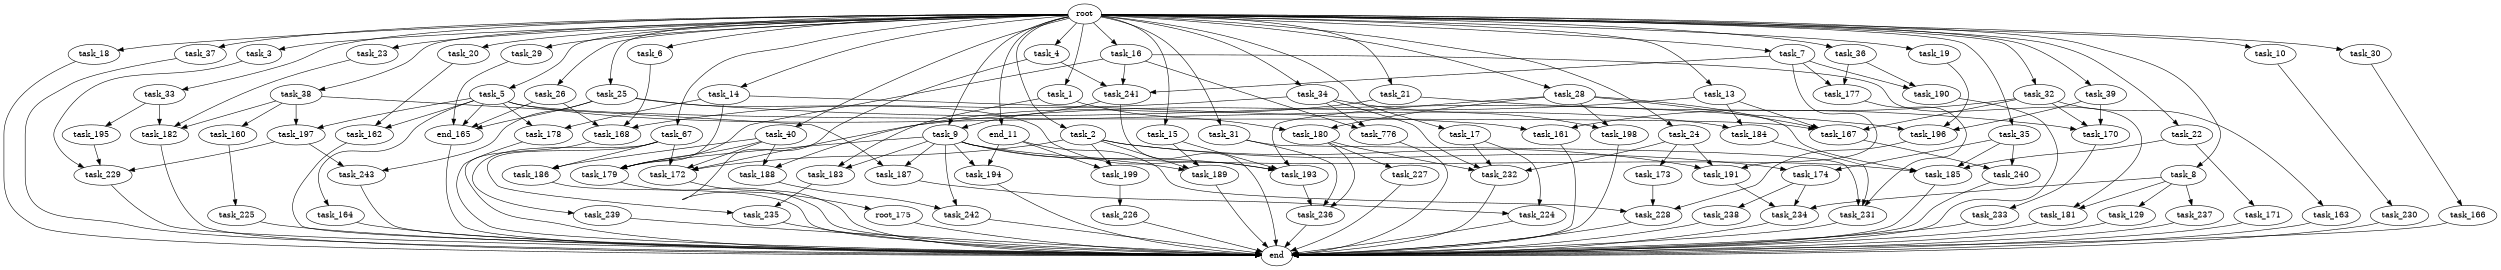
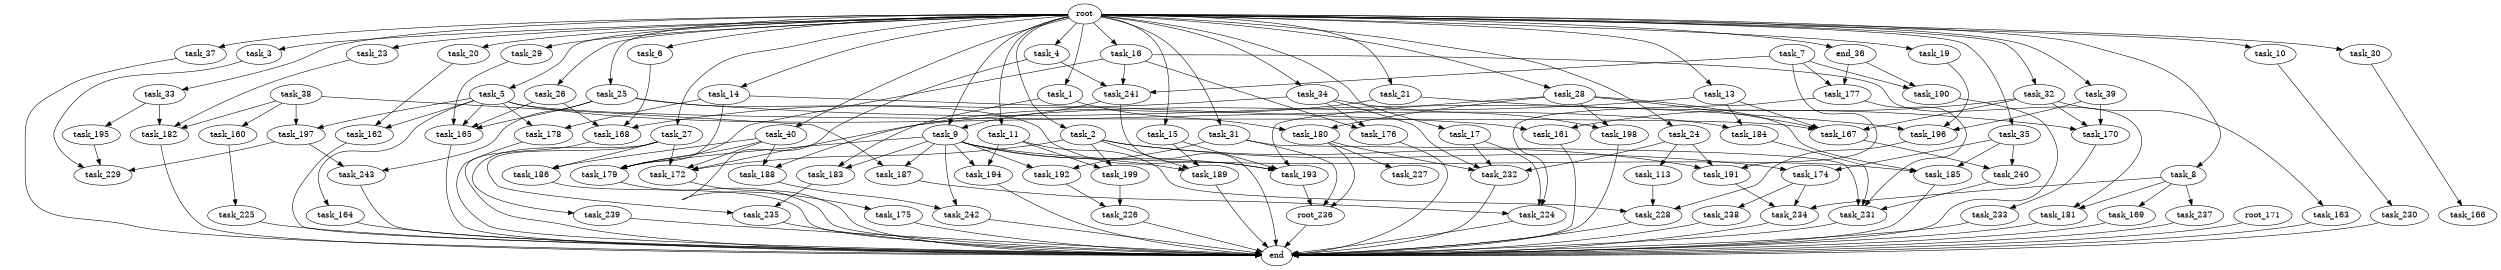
edge "root" -> "task_38": removed
edge "root" -> "task_7": removed
node "task_18": removed
node "task_36": label "task_36" -> "end_36"
edge "task_177" -> "task_224": added
node "end_165": label "end_165" -> "task_165"
node "task_67": label "task_67" -> "task_27"
node "end_11": label "end_11" -> "task_11"
node "task_776": label "task_776" -> "task_176"
node "task_22": removed
node "task_192": added
node "task_173": label "task_173" -> "task_113"
node "root_175": label "root_175" -> "task_175"
node "task_236": label "task_236" -> "root_236"
node "task_129": label "task_129" -> "task_169"
node "task_171": label "task_171" -> "root_171"
edge "task_227" -> "end": removed
edge "task_229" -> "end": removed
edge "task_166" -> "end": removed
edge "task_240" -> "end": now "task_240" -> "task_231"
